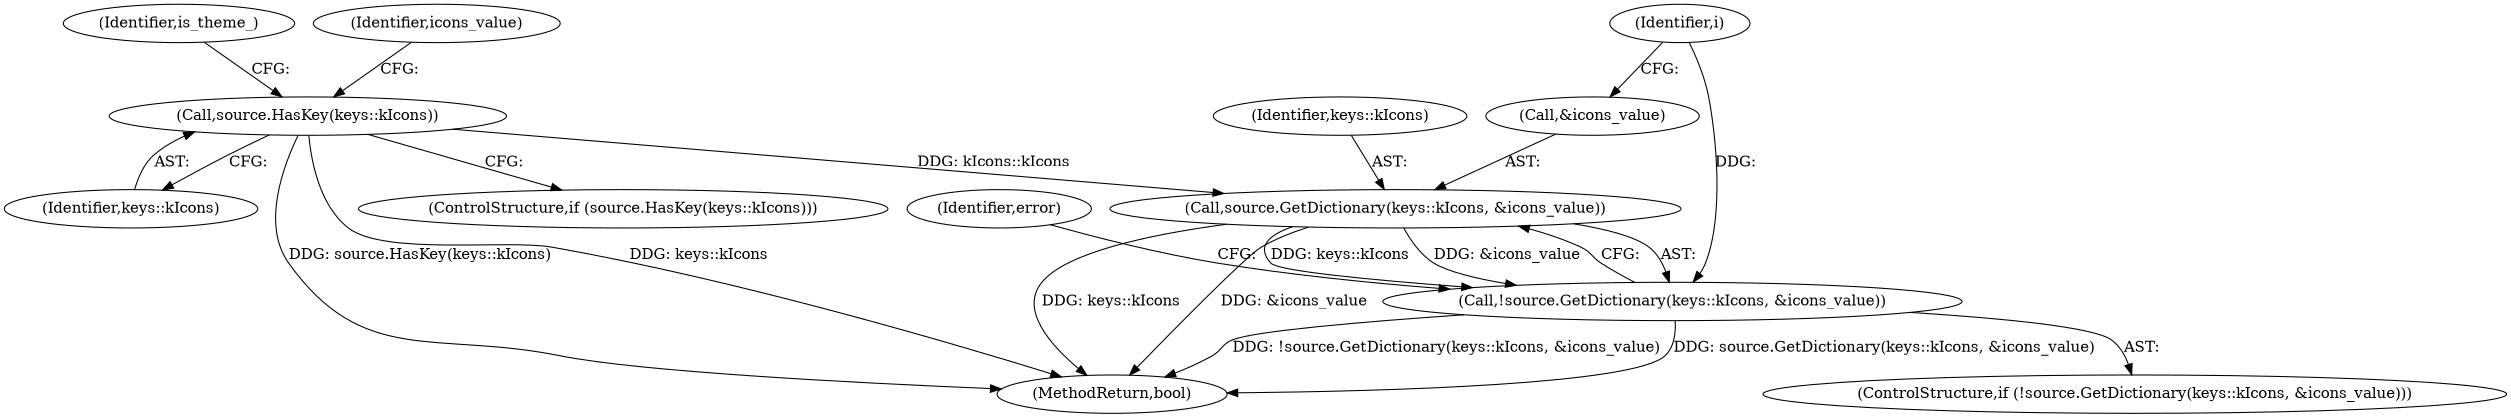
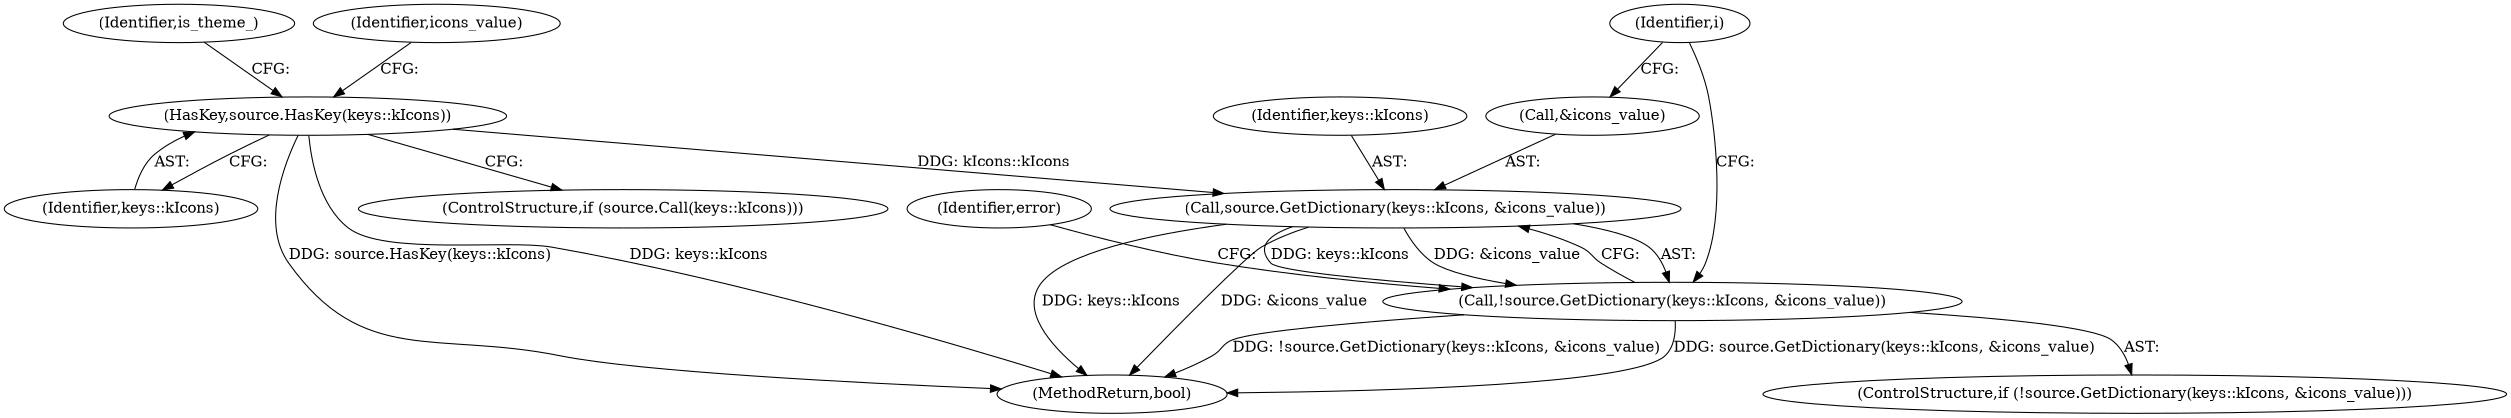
node "(Call,source.HasKey(keys::kIcons))": label "(Call,source.HasKey(keys::kIcons))" -> "(HasKey,source.HasKey(keys::kIcons))"
edge "(Identifier,i)" -> "(Call,!source.GetDictionary(keys::kIcons, &icons_value))": label "DDG: " -> "CFG: "
node "(ControlStructure,if (source.HasKey(keys::kIcons)))": label "(ControlStructure,if (source.HasKey(keys::kIcons)))" -> "(ControlStructure,if (source.Call(keys::kIcons)))"
